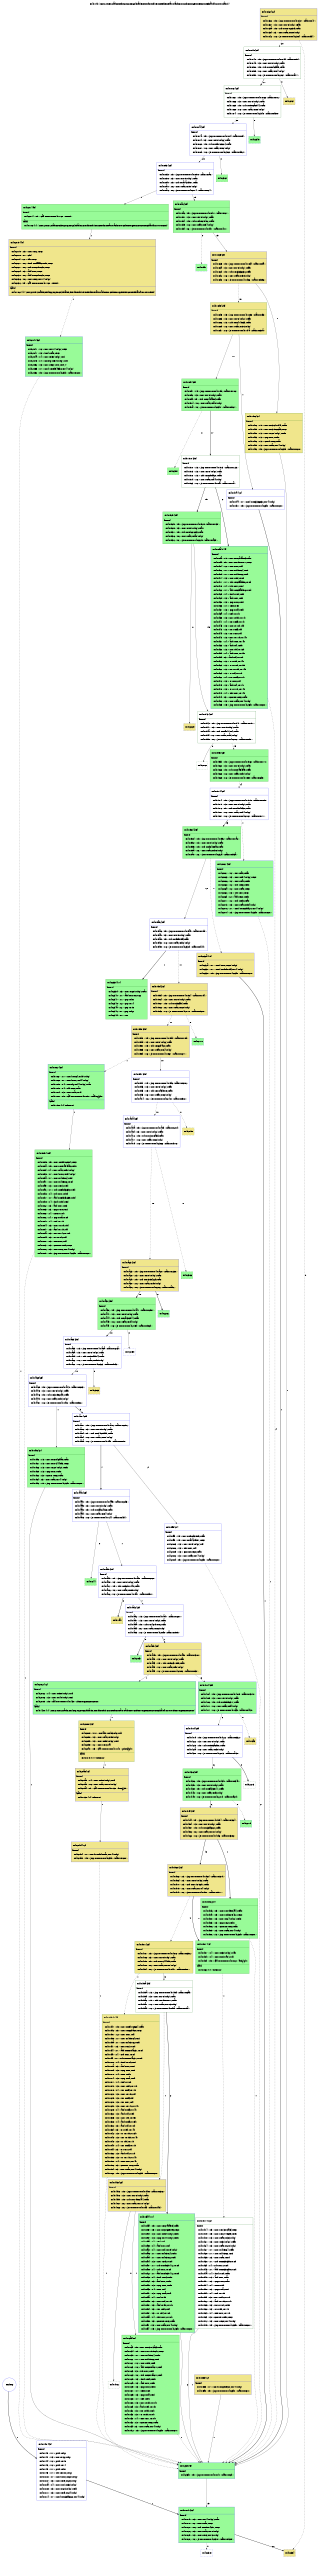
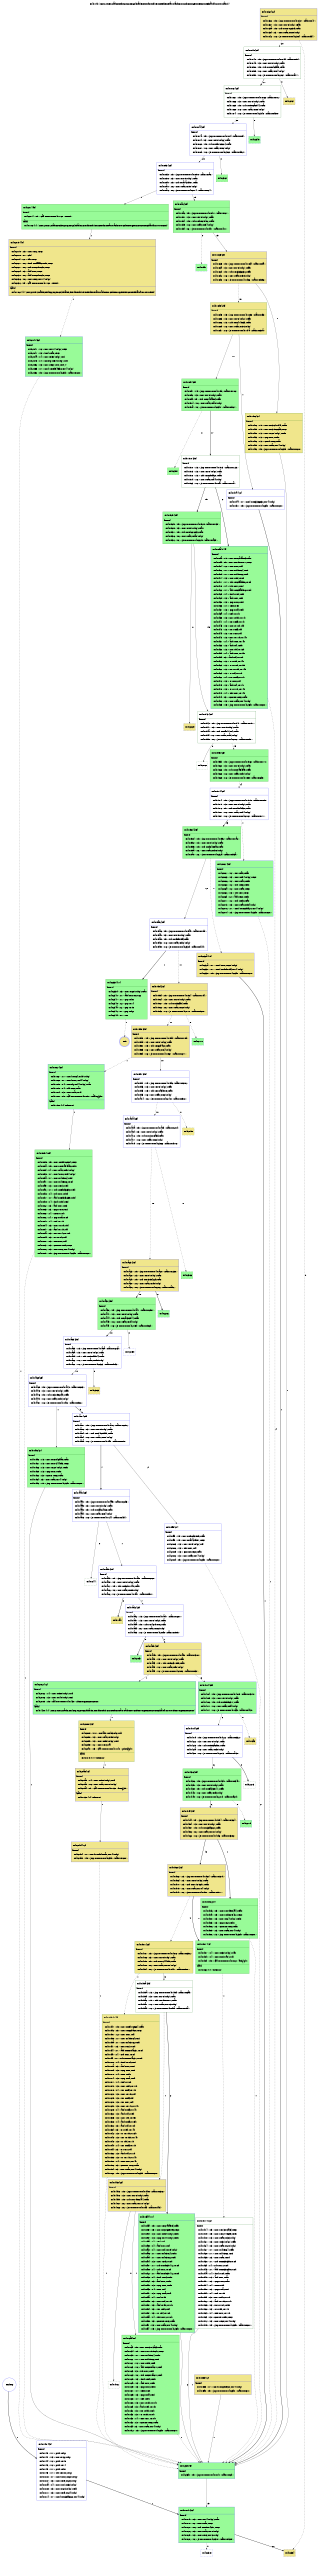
node "Exit": added
node "0x401c44": fillcolor palegreen -> white
